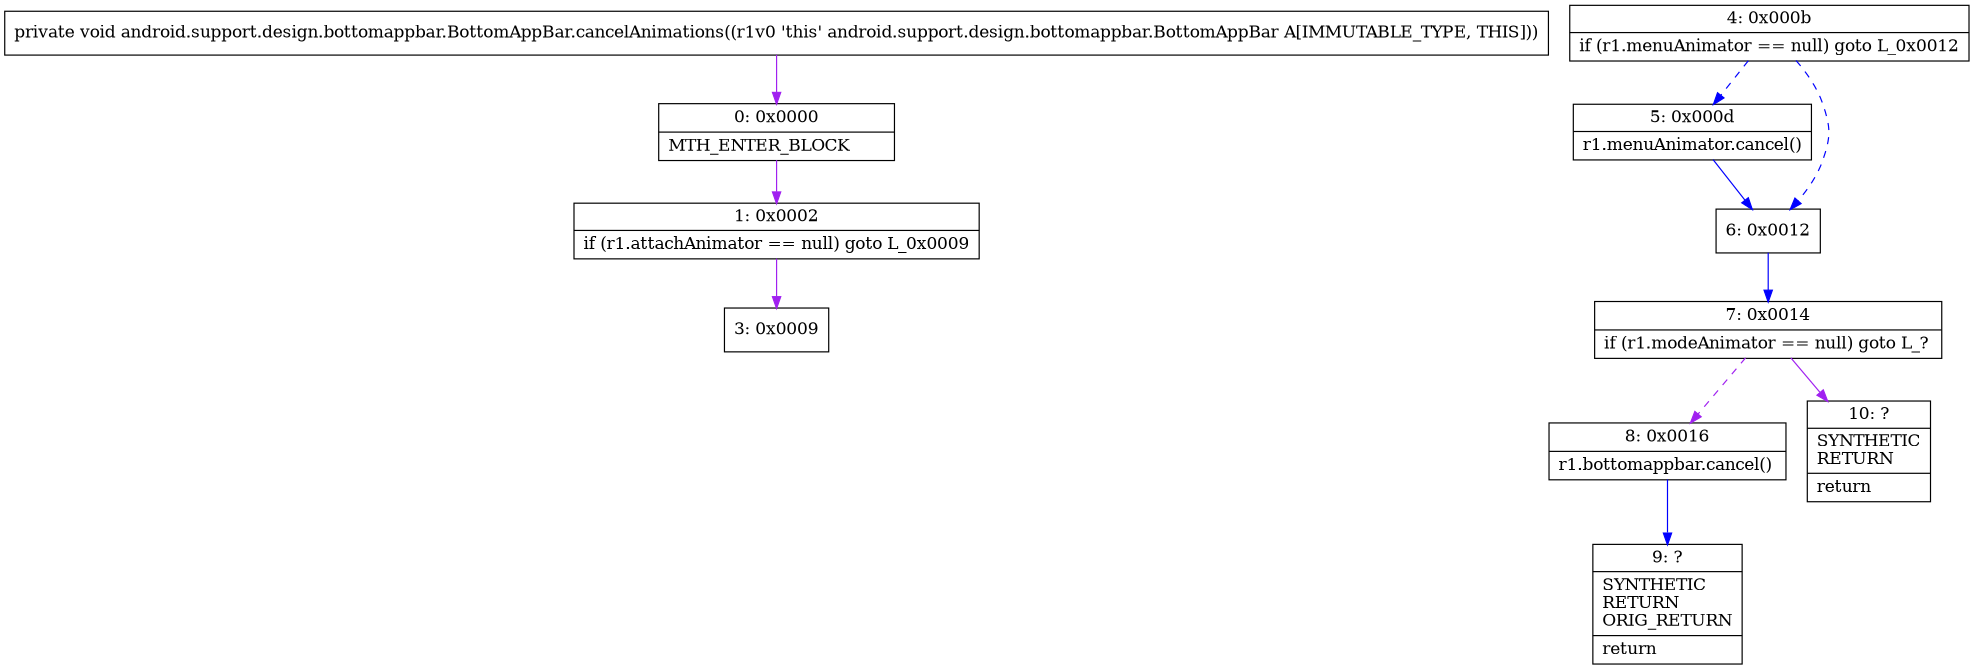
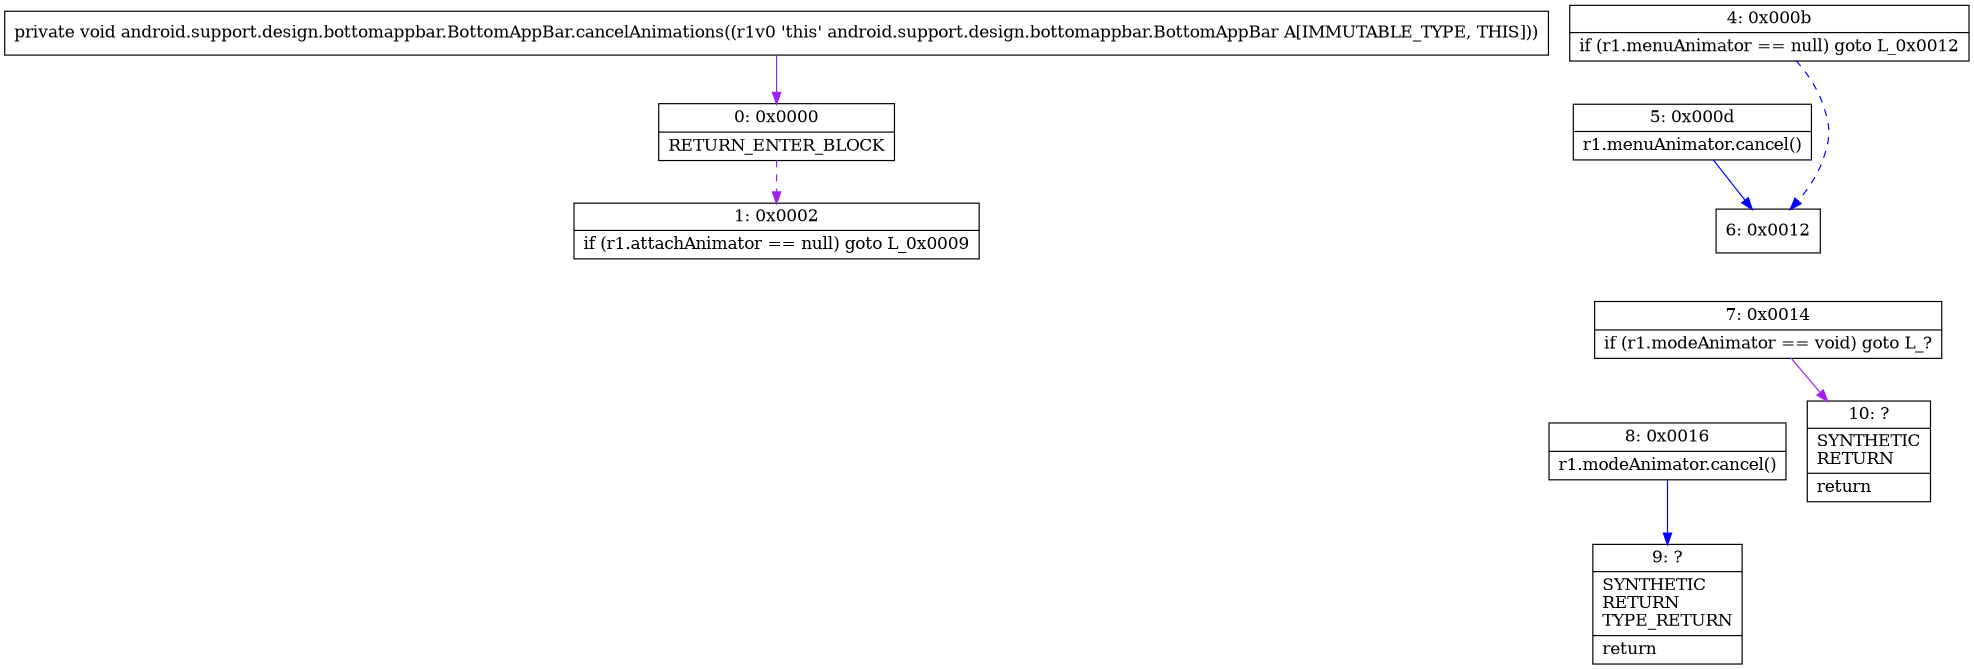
edge "4: 0x000b" -> "5: 0x000d": removed
node "0: 0x0000": text "MTH_ENTER_BLOCK" -> "RETURN_ENTER_BLOCK"
edge "0: 0x0000" -> "1: 0x0002": style solid -> dashed
edge "6: 0x0012" -> "7: 0x0014": removed
node "3: 0x0009": removed
node "7: 0x0014": text "if (r1.modeAnimator == null) goto L_?" -> "if (r1.modeAnimator == void) goto L_?"
edge "7: 0x0014" -> "8: 0x0016": removed
node "8: 0x0016": text "r1.bottomappbar.cancel()" -> "r1.modeAnimator.cancel()"
node "9: ?": text "ORIG_RETURN" -> "TYPE_RETURN"
